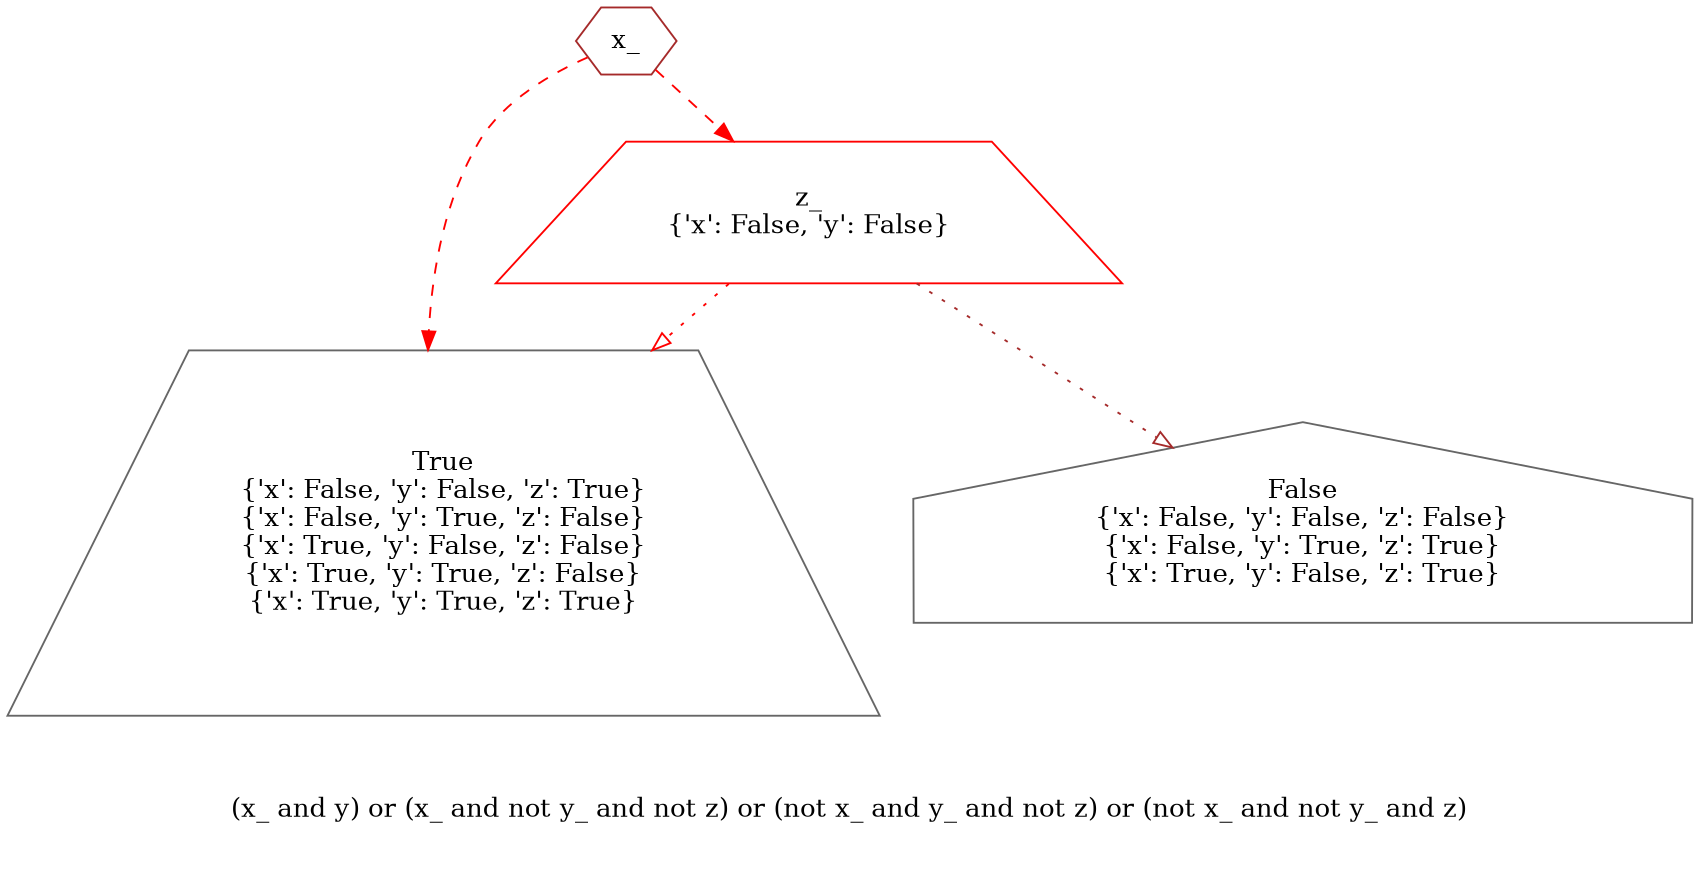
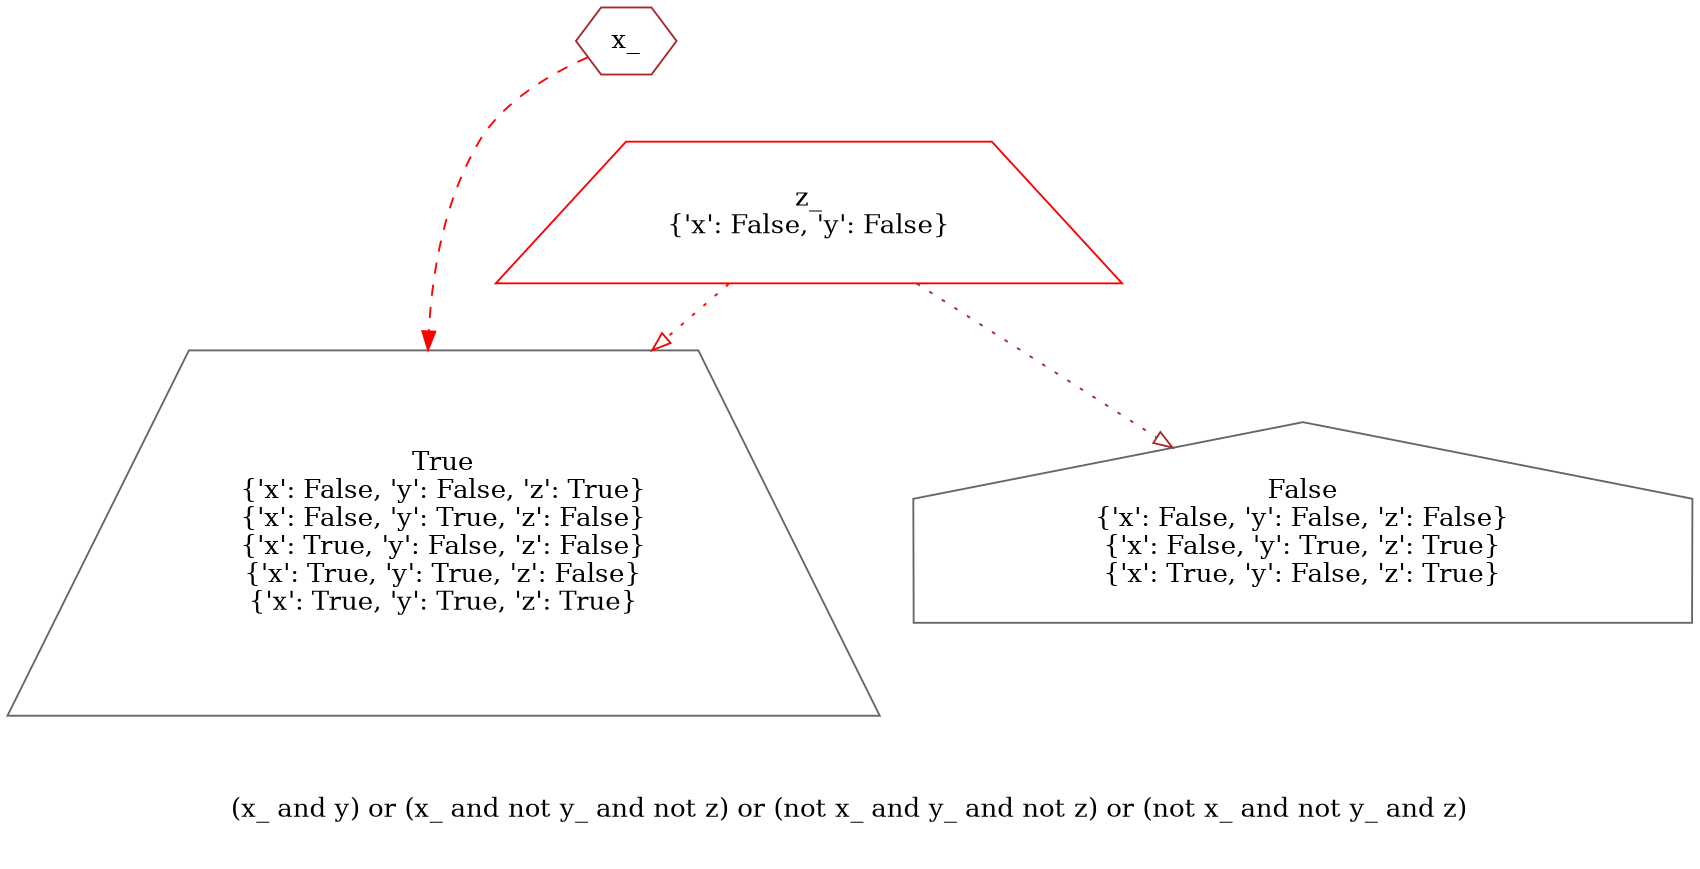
edge "x_" -> "z_ {'x': False, 'y': False}": removed
